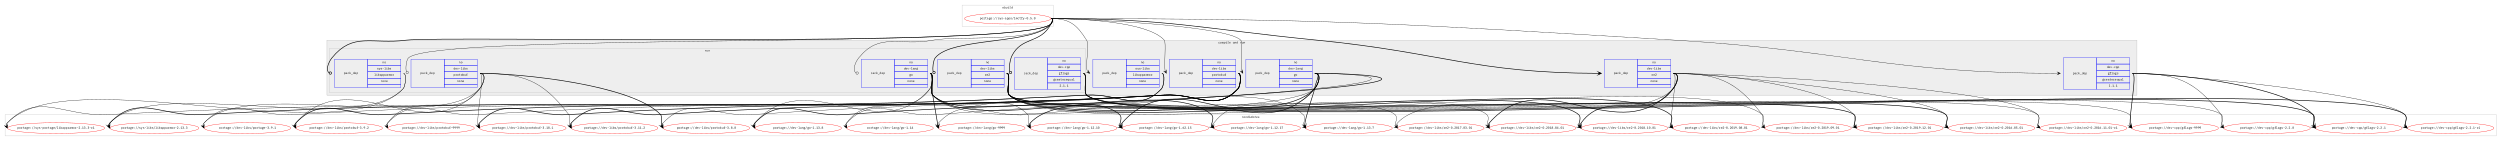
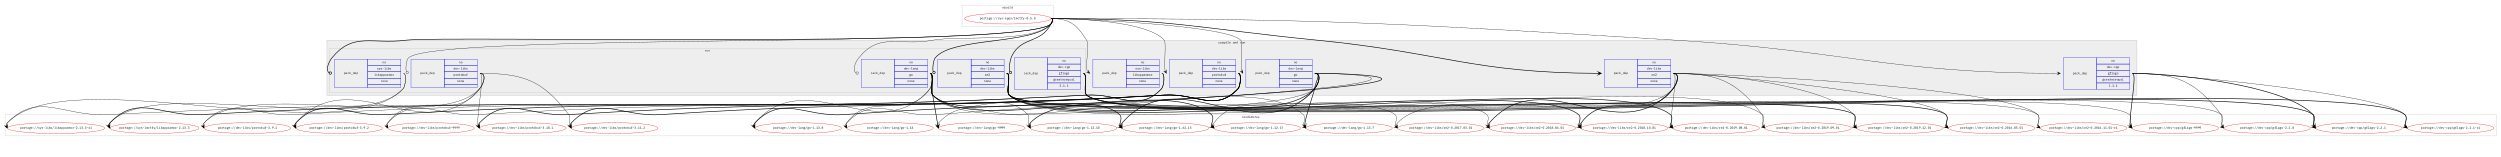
node "portage://sys-portage/libapparmor-2.13.3-r1": label "portage://sys-portage/libapparmor-2.13.3-r1" -> "portage://sys-libs/libapparmor-2.13.3-r1"
node "portage://sys-libs/libapparmor-2.13.3": label "portage://sys-libs/libapparmor-2.13.3" -> "portage://sys-lmctfy/libapparmor-2.13.3"
node "portage://dev-libs/portage-3.9.1": label "portage://dev-libs/portage-3.9.1" -> "portage://dev-libs/protobuf-3.9.1"
node "portage://dev-libs/protobuf-3.8.0": removed
